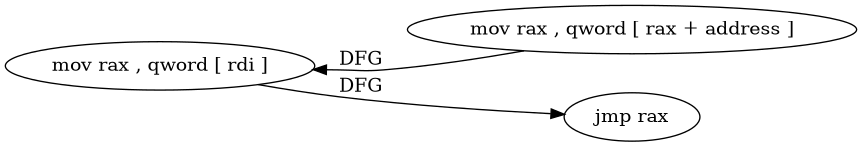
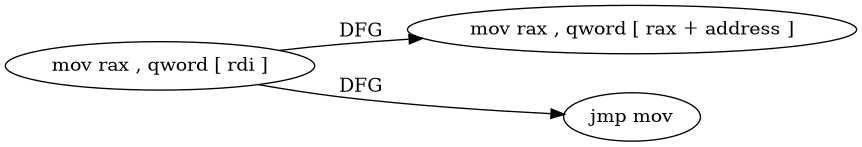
edge "mov rax , qword [ rax + address ]" -> "mov rax , qword [ rdi ]": reversed
node "jmp rax": label "jmp rax" -> "jmp mov"
